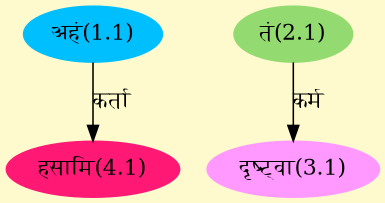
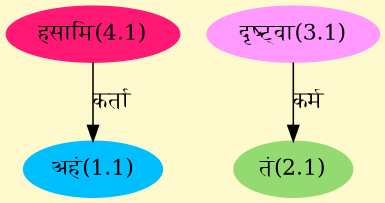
edge "अहं(1.1)" -> "हसामि(4.1)": reversed
edge "तं(2.1)" -> "दृष्ट्वा(3.1)": reversed
